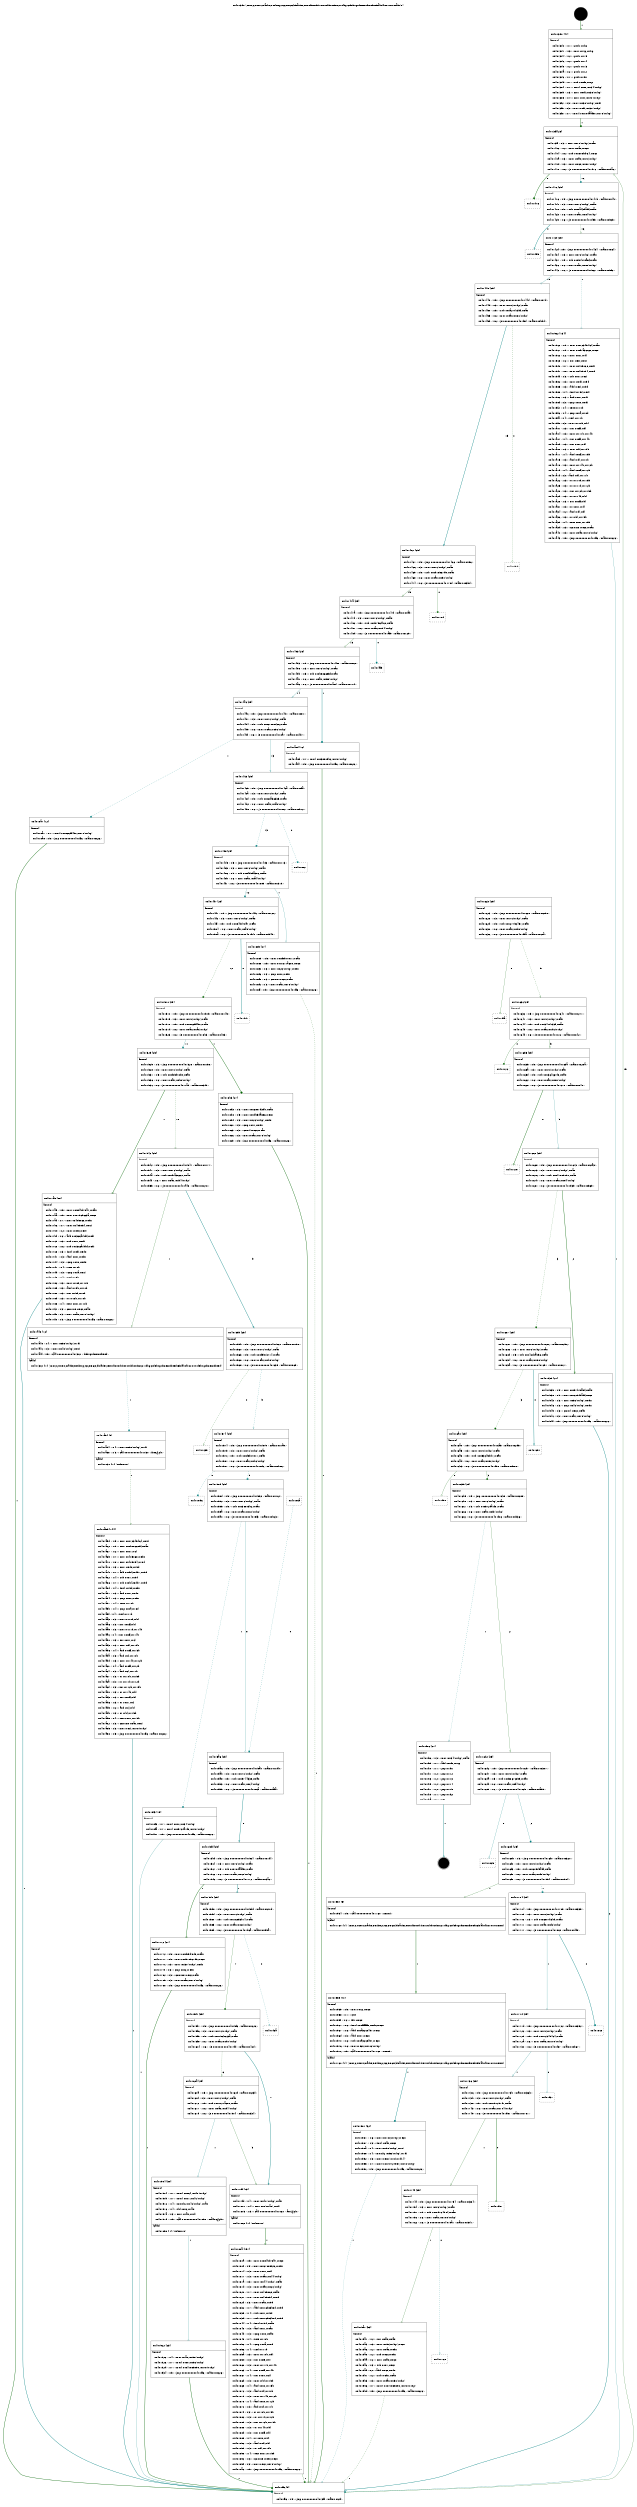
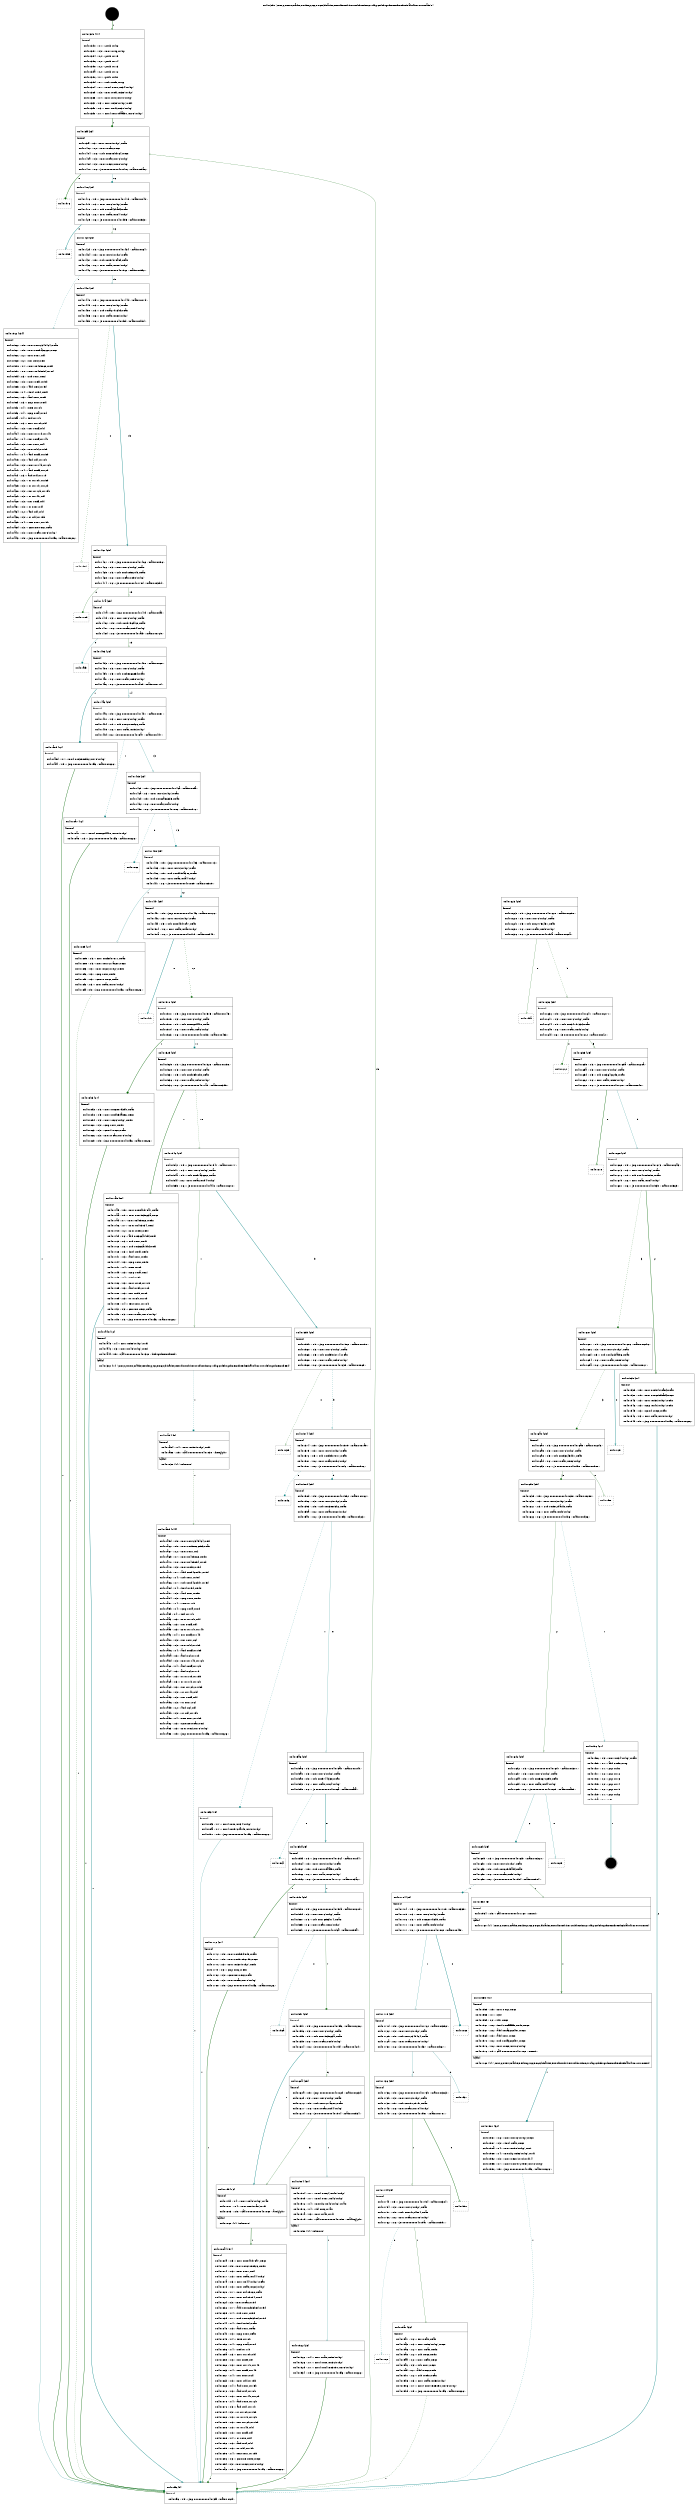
edge "0x401eca" -> "0x4015a6 [25]": reversed
edge "0x401a5d [144]" -> "0x401ff6 [5]": style bold -> dashed
